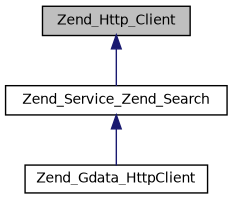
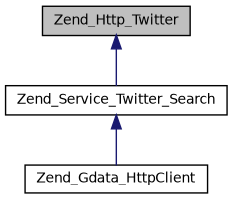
node "Zend_Http_Client": label "Zend_Http_Client" -> "Zend_Http_Twitter"
node "Zend_Service_Zend_Search": label "Zend_Service_Zend_Search" -> "Zend_Service_Twitter_Search"
